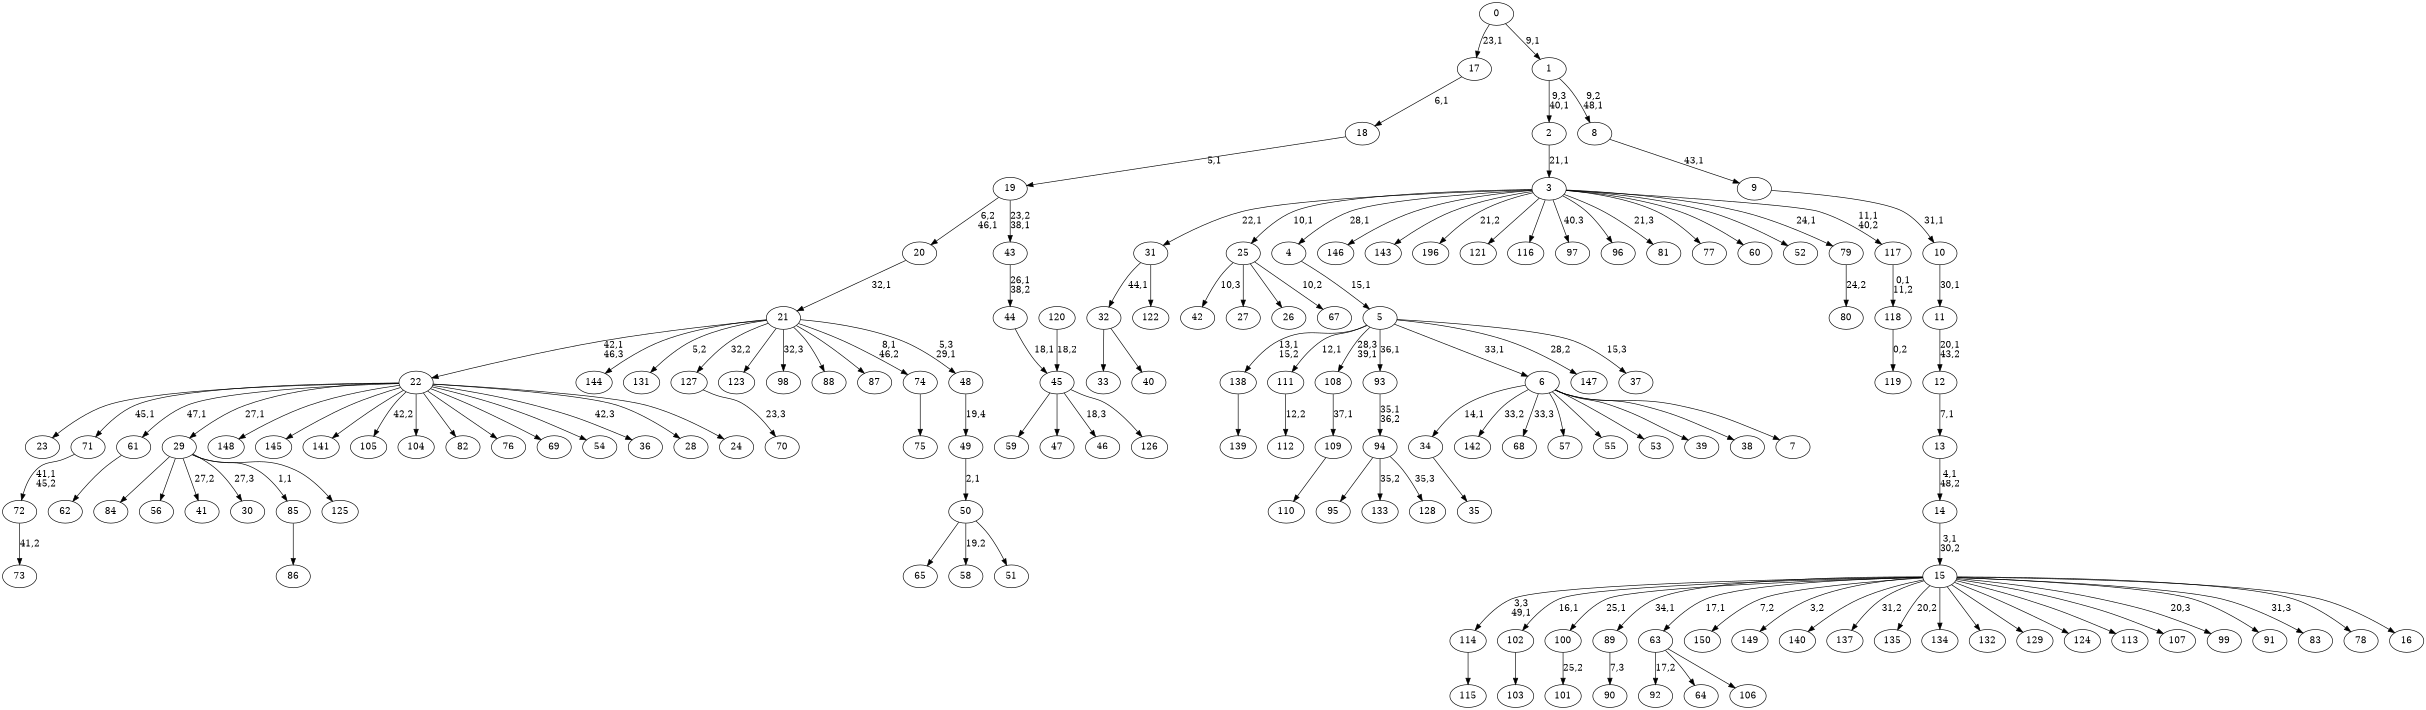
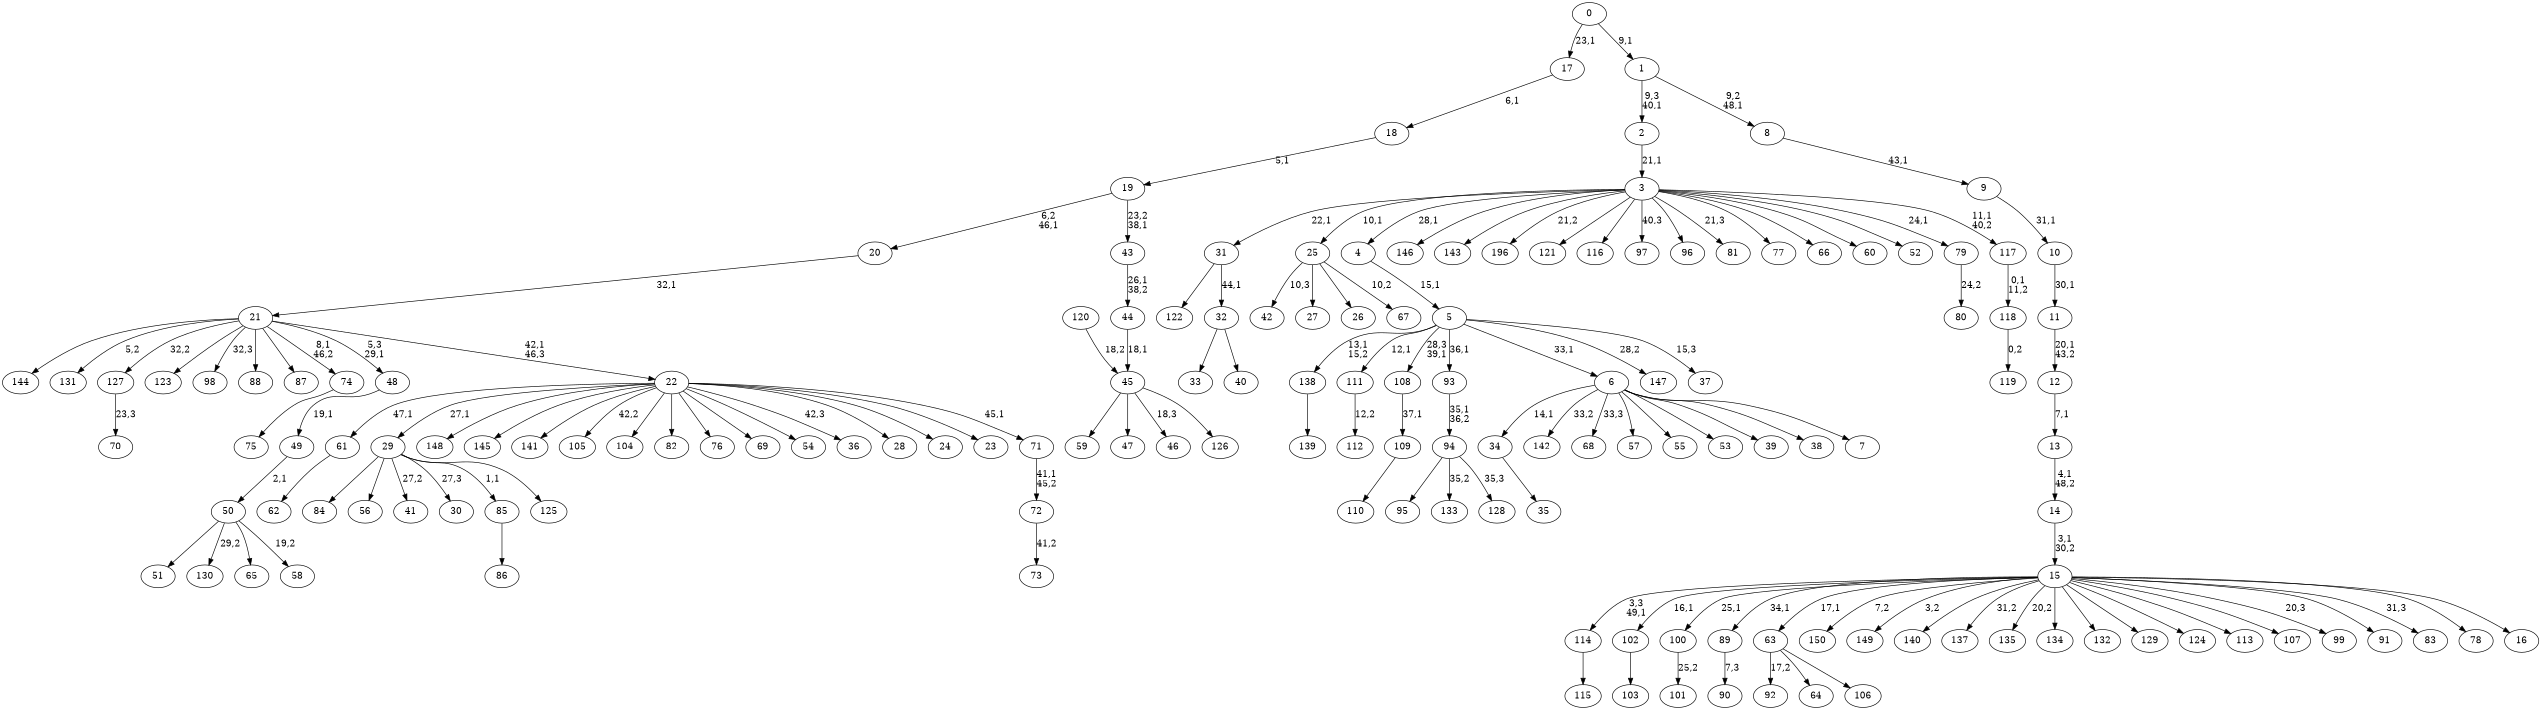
node "66": added
edge "48" -> "49": label "19,4" -> "19,1"
node "130": added
